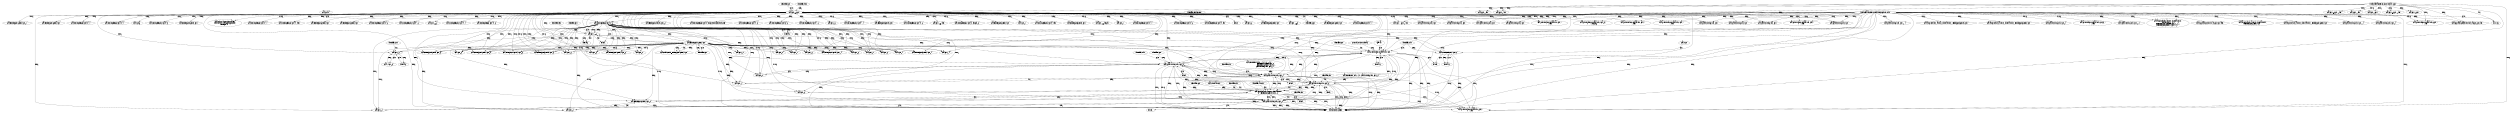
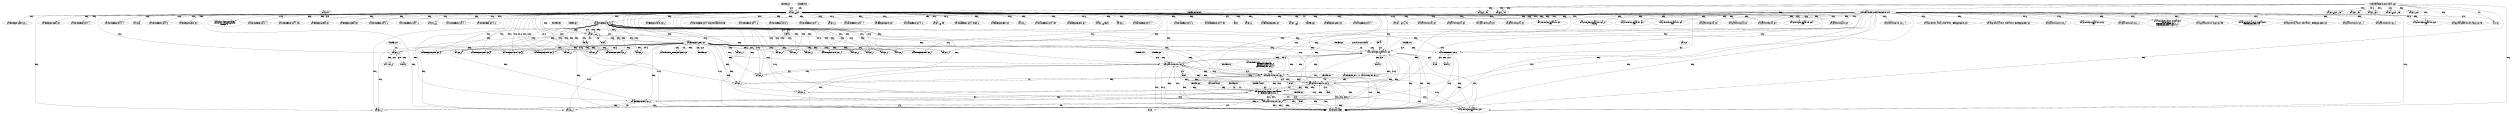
edge "(Call,ND_TCHECK2(tptr[0], 2))" -> "(Call,ND_TCHECK2(*tptr,8))": now "(Identifier,extd_comm)" -> "(Call,ND_TCHECK2(*tptr,8))"
